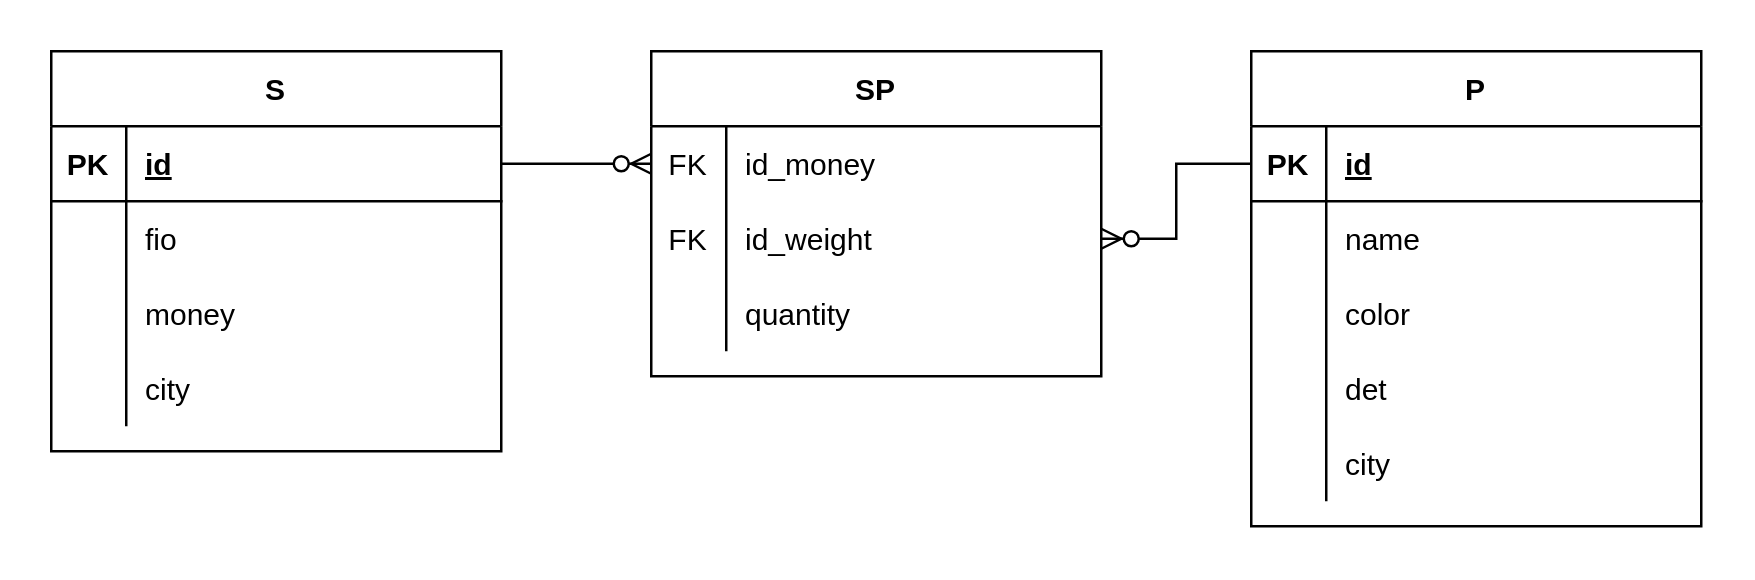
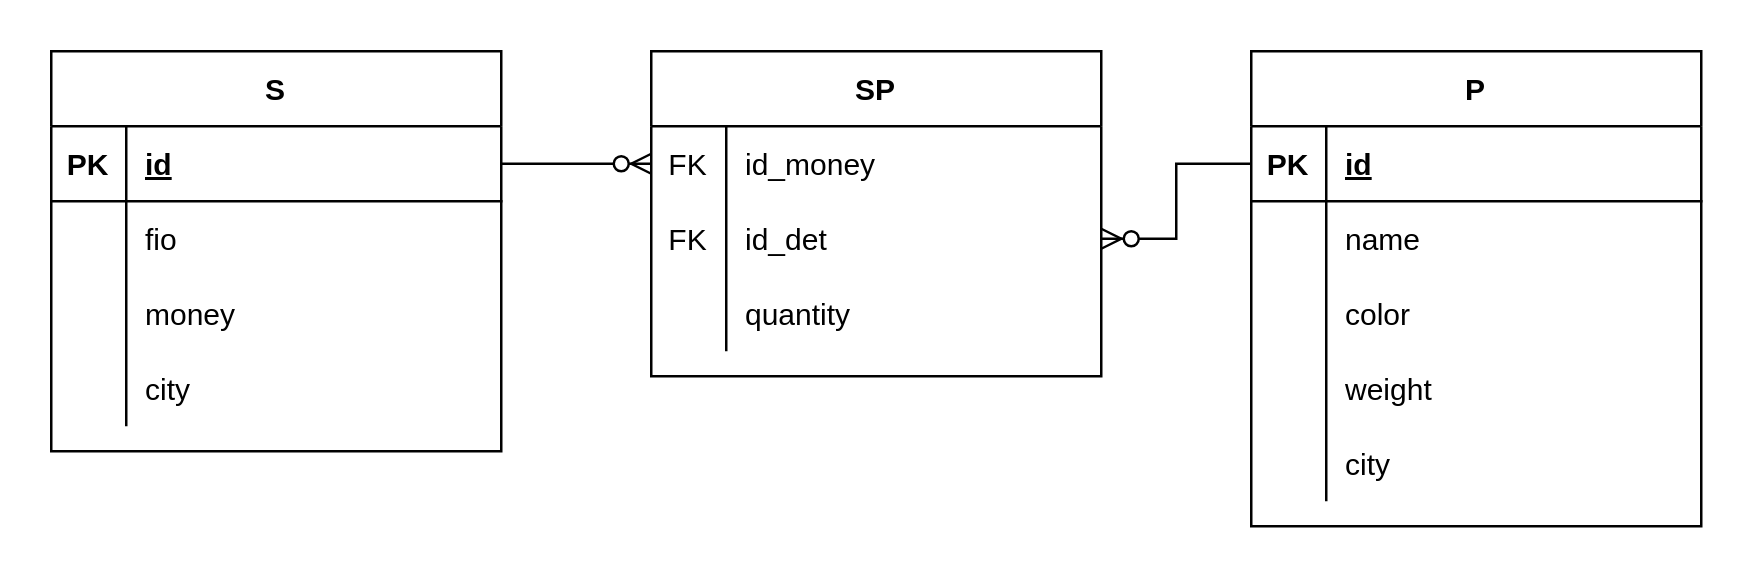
node "id_weight": label "id_weight" -> "id_det"
node "det": label "det" -> "weight"
